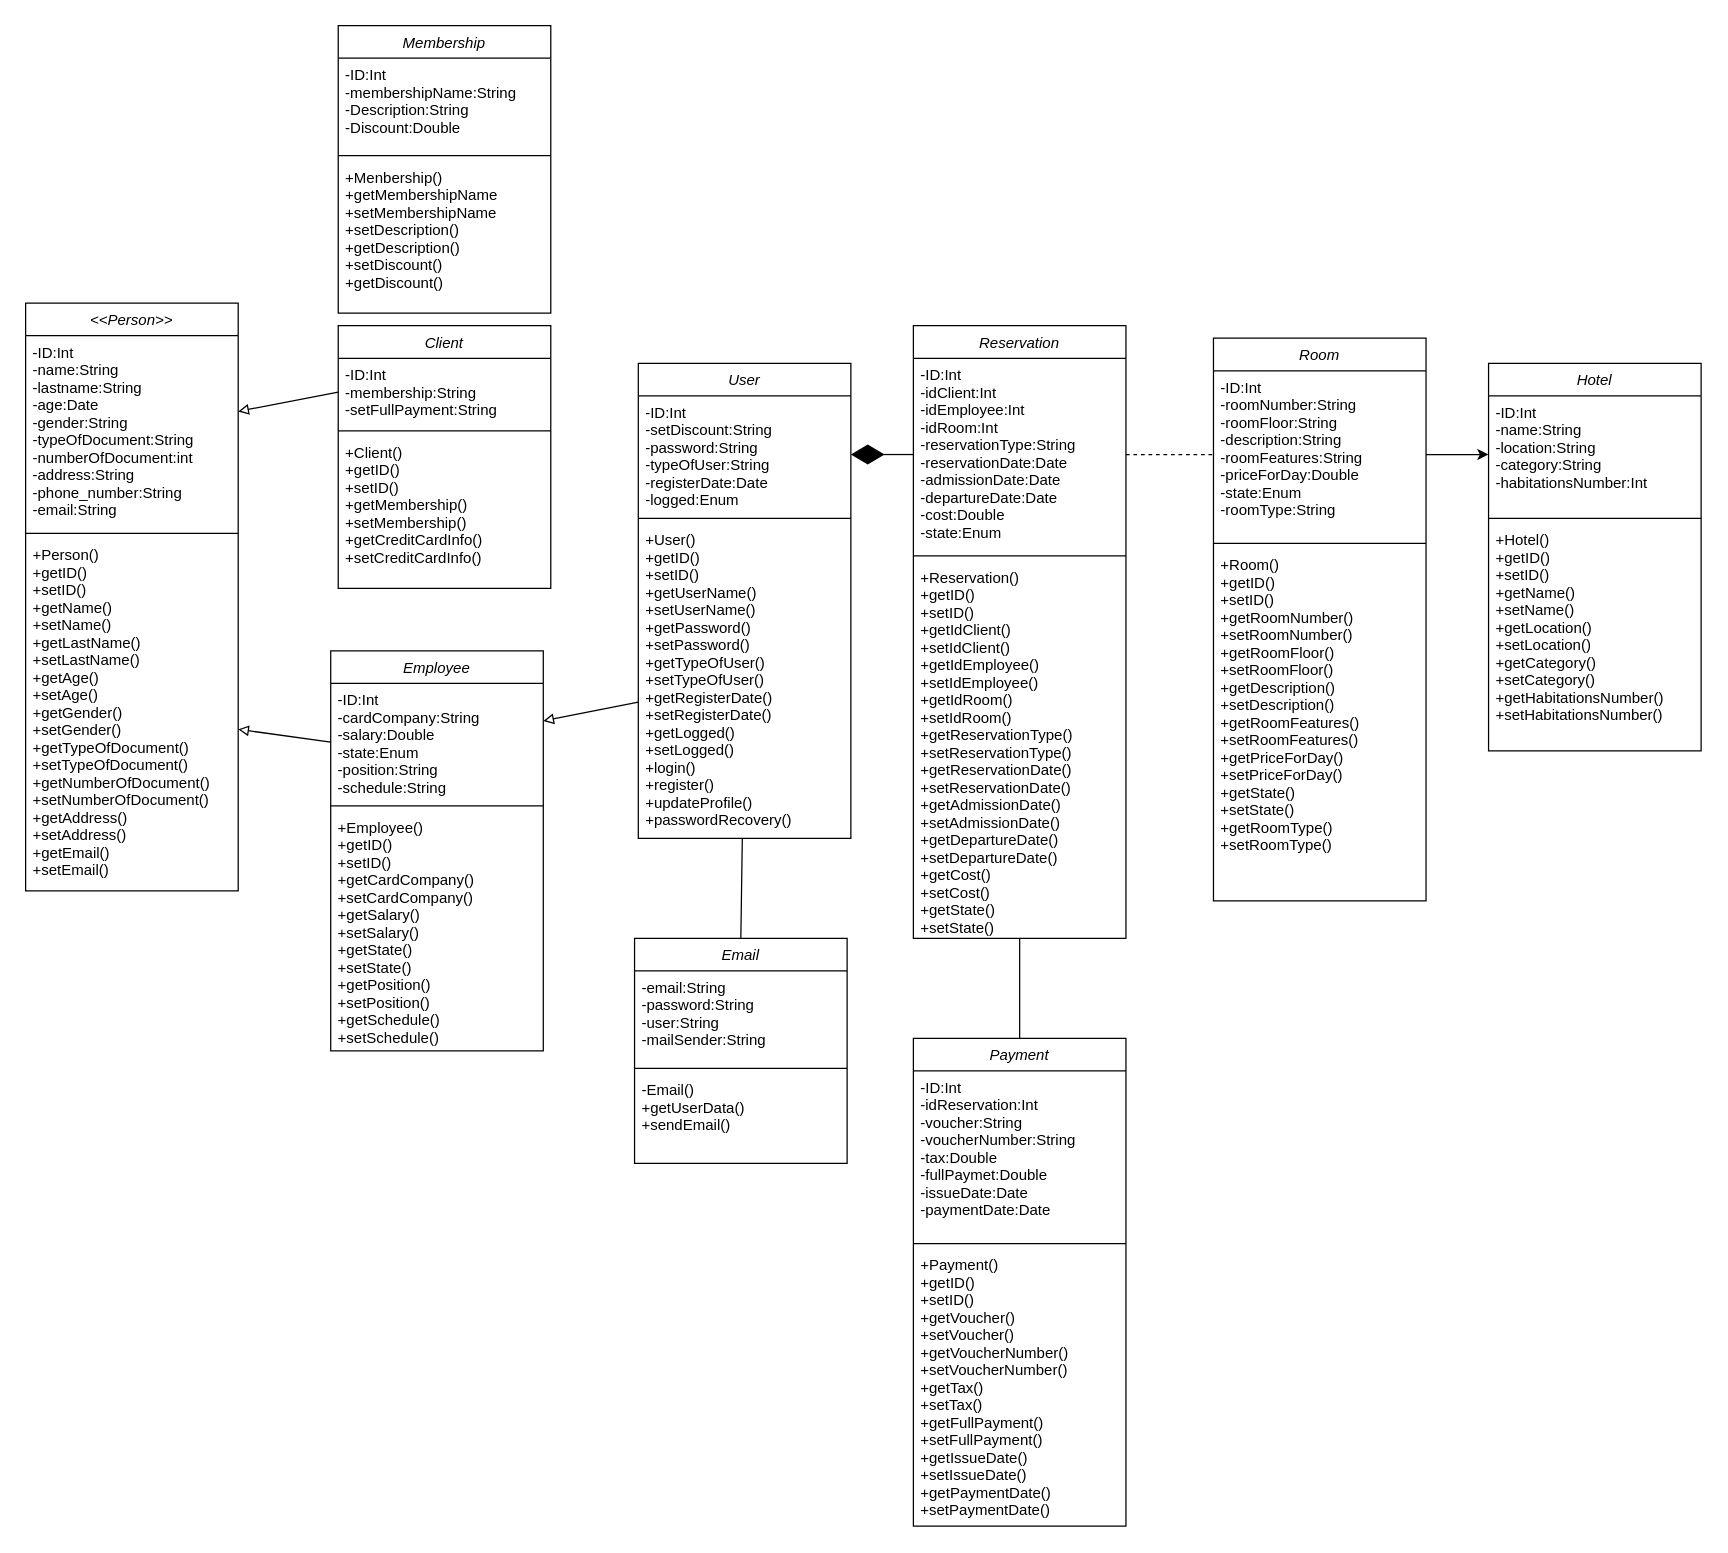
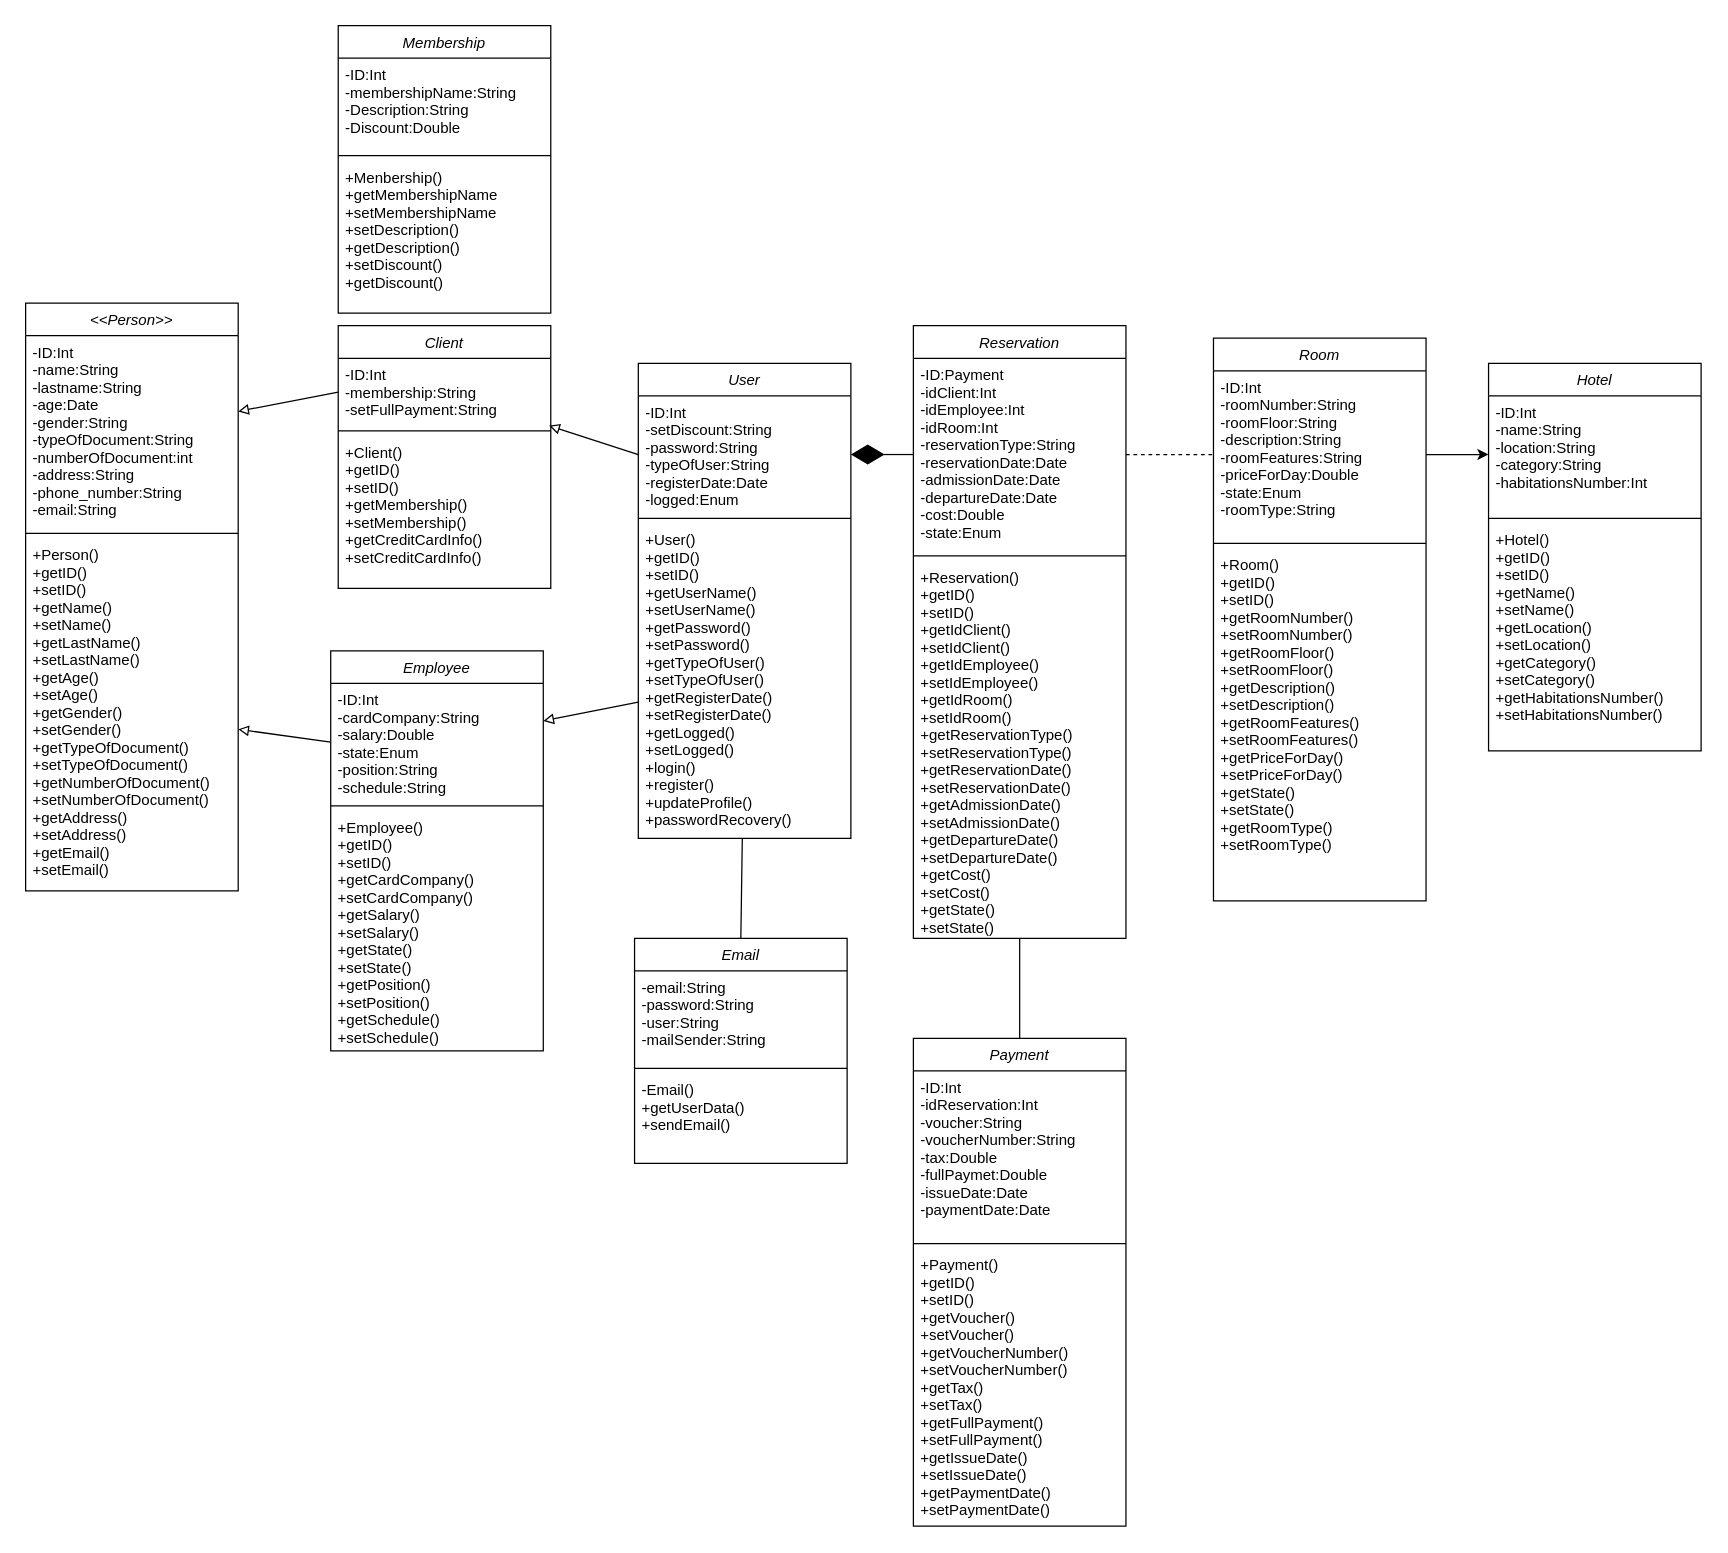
node "-ID:Int -idClient:Int -idEmployee:Int -idRoom:Int -reservationType:String -reservationDate:Date -admissionDate:Date -departureDate:Date -cost:Double -state:Enum": label "-ID:Int -idClient:Int -idEmployee:Int -idRoom:Int -reservationType:String -reservationDate:Date -admissionDate:Date -departureDate:Date -cost:Double -state:Enum" -> "-ID:Payment -idClient:Int -idEmployee:Int -idRoom:Int -reservationType:String -reservationDate:Date -admissionDate:Date -departureDate:Date -cost:Double -state:Enum"
edge "-ID:Int -setDiscount:String -password:String -typeOfUser:String -registerDate:Date -logged:Enum" -> "-ID:Int -membership:String -setFullPayment:String": added
